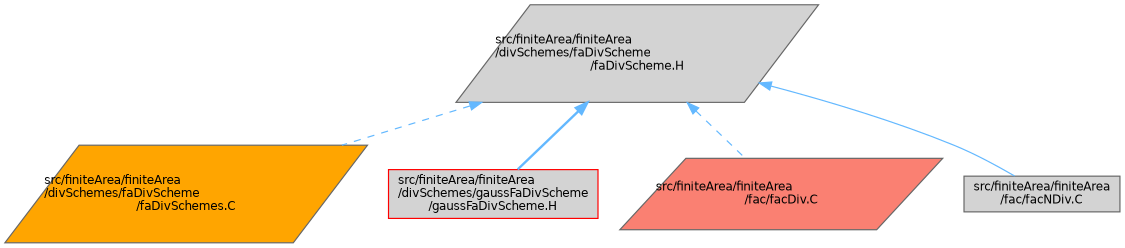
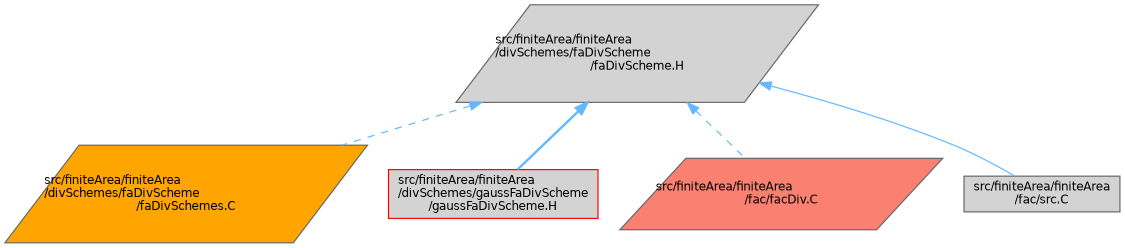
node "src/finiteArea/finiteArea /fac/facNDiv.C": label "src/finiteArea/finiteArea /fac/facNDiv.C" -> "src/finiteArea/finiteArea /fac/src.C"
